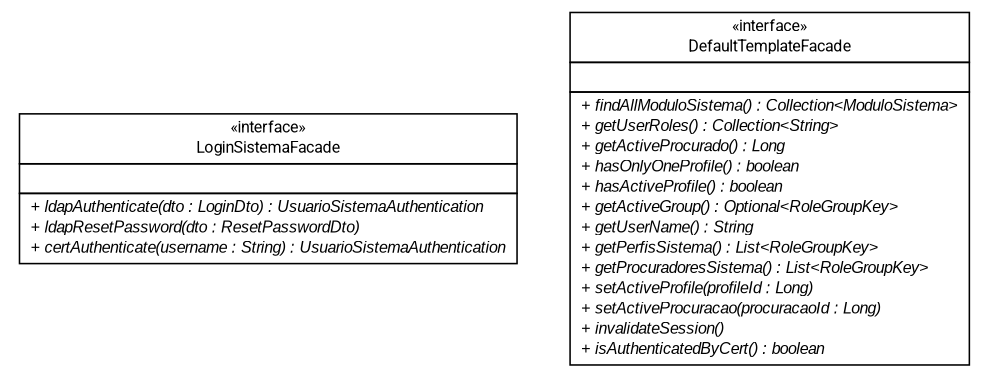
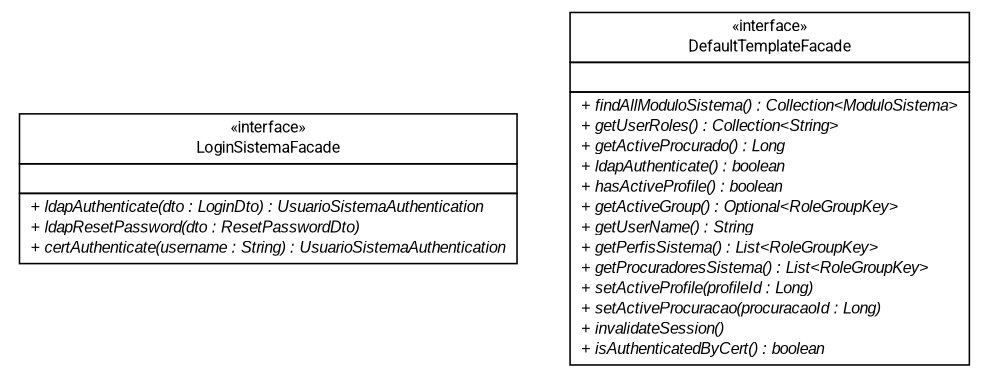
node "DefaultTemplateFacade": text "+ hasOnlyOneProfile() : boolean" -> "+ ldapAuthenticate() : boolean"
